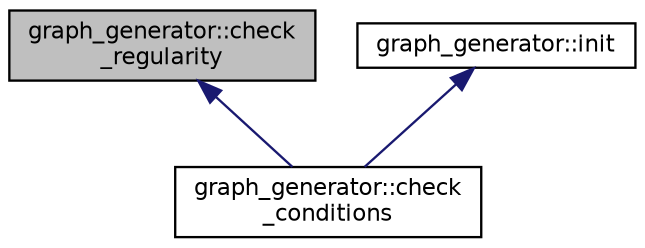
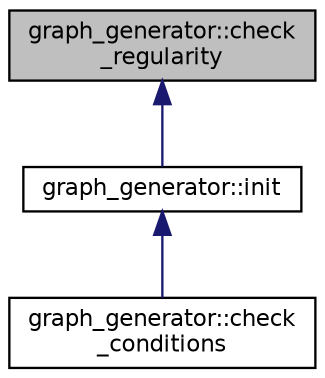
edge "graph_generator::check _conditions" -> "graph_generator::check _regularity": now "graph_generator::init" -> "graph_generator::check _regularity"
